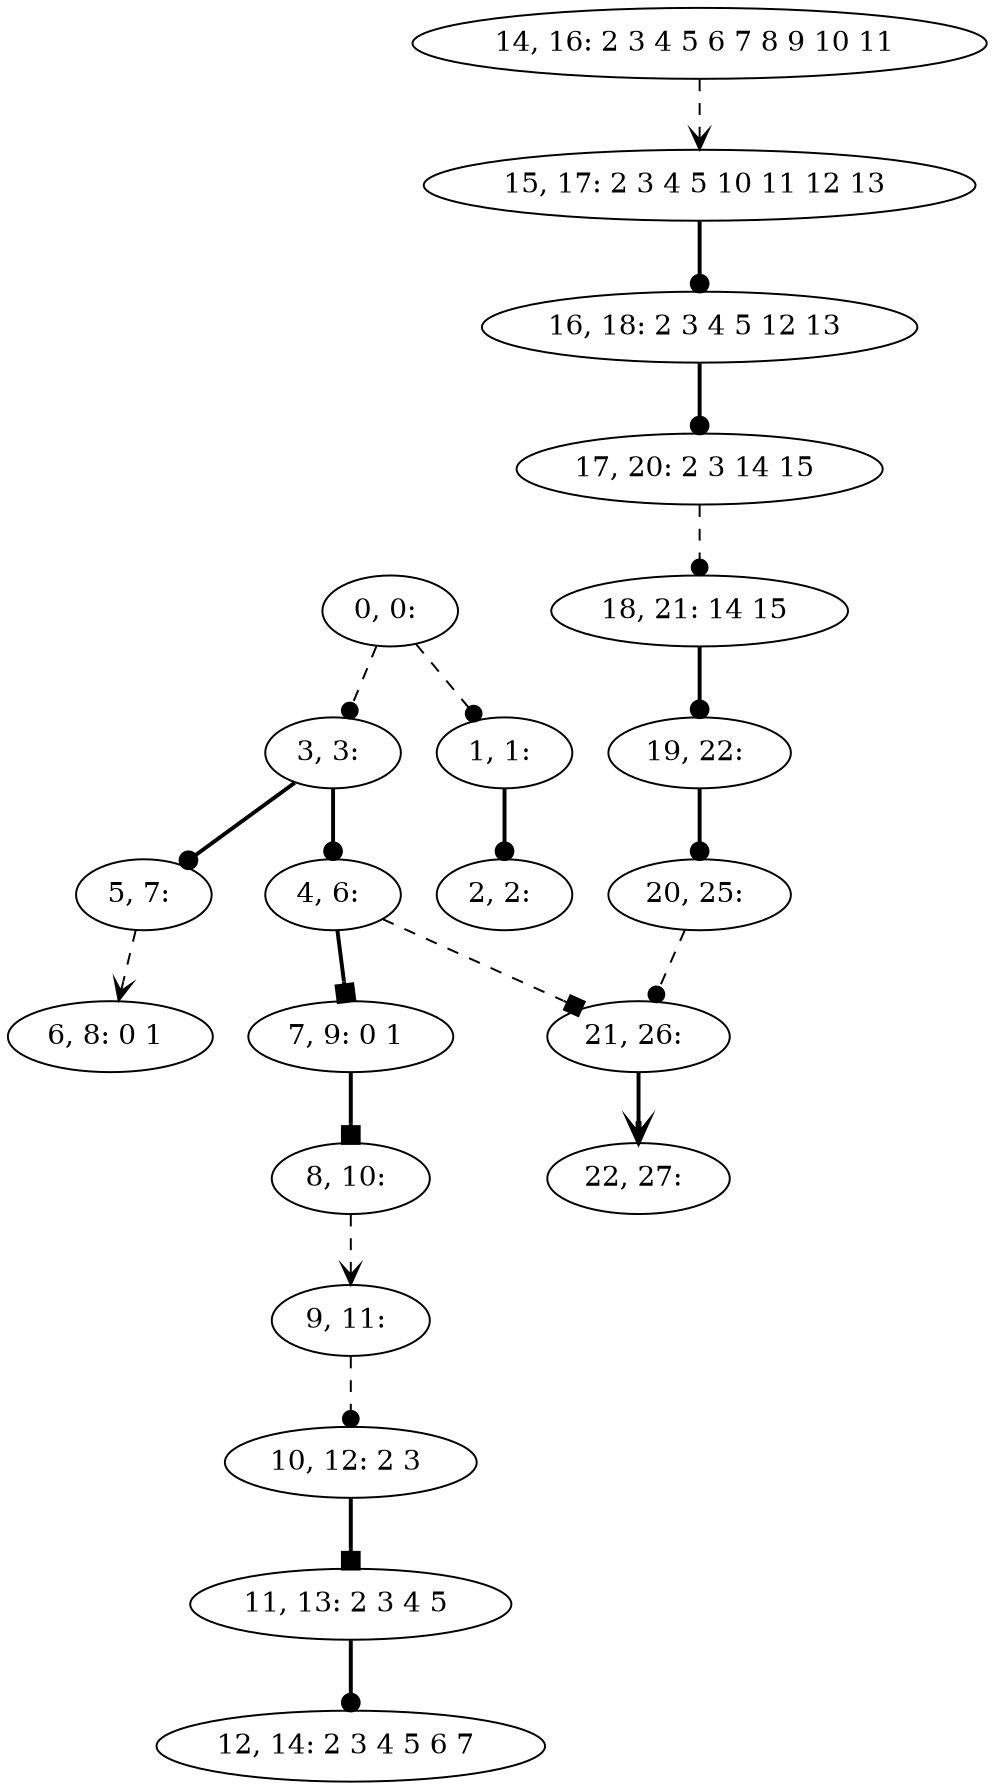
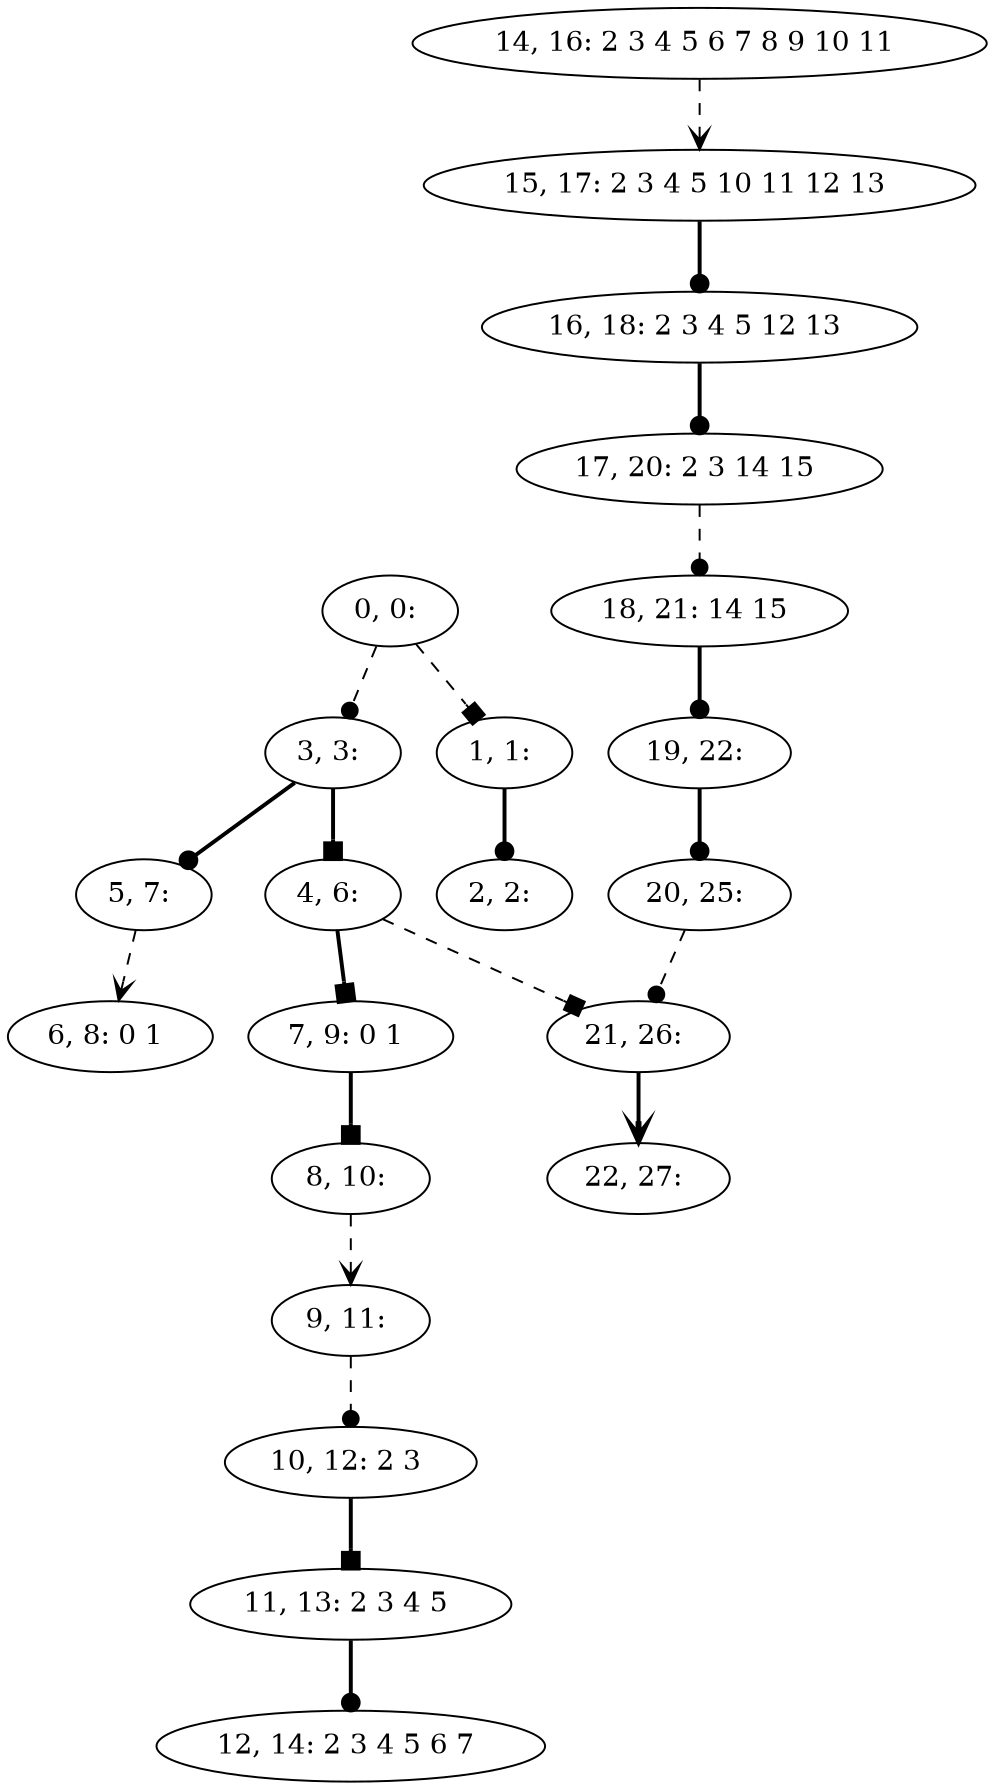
edge "0, 0:" -> "1, 1:": arrowhead dot -> box
edge "3, 3:" -> "4, 6:": arrowhead dot -> box
